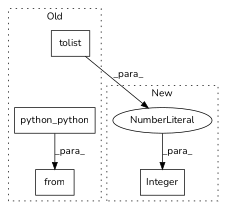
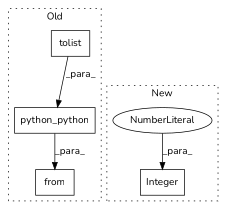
edge "tolist" -> "NumberLiteral": now "tolist" -> "python_python"
